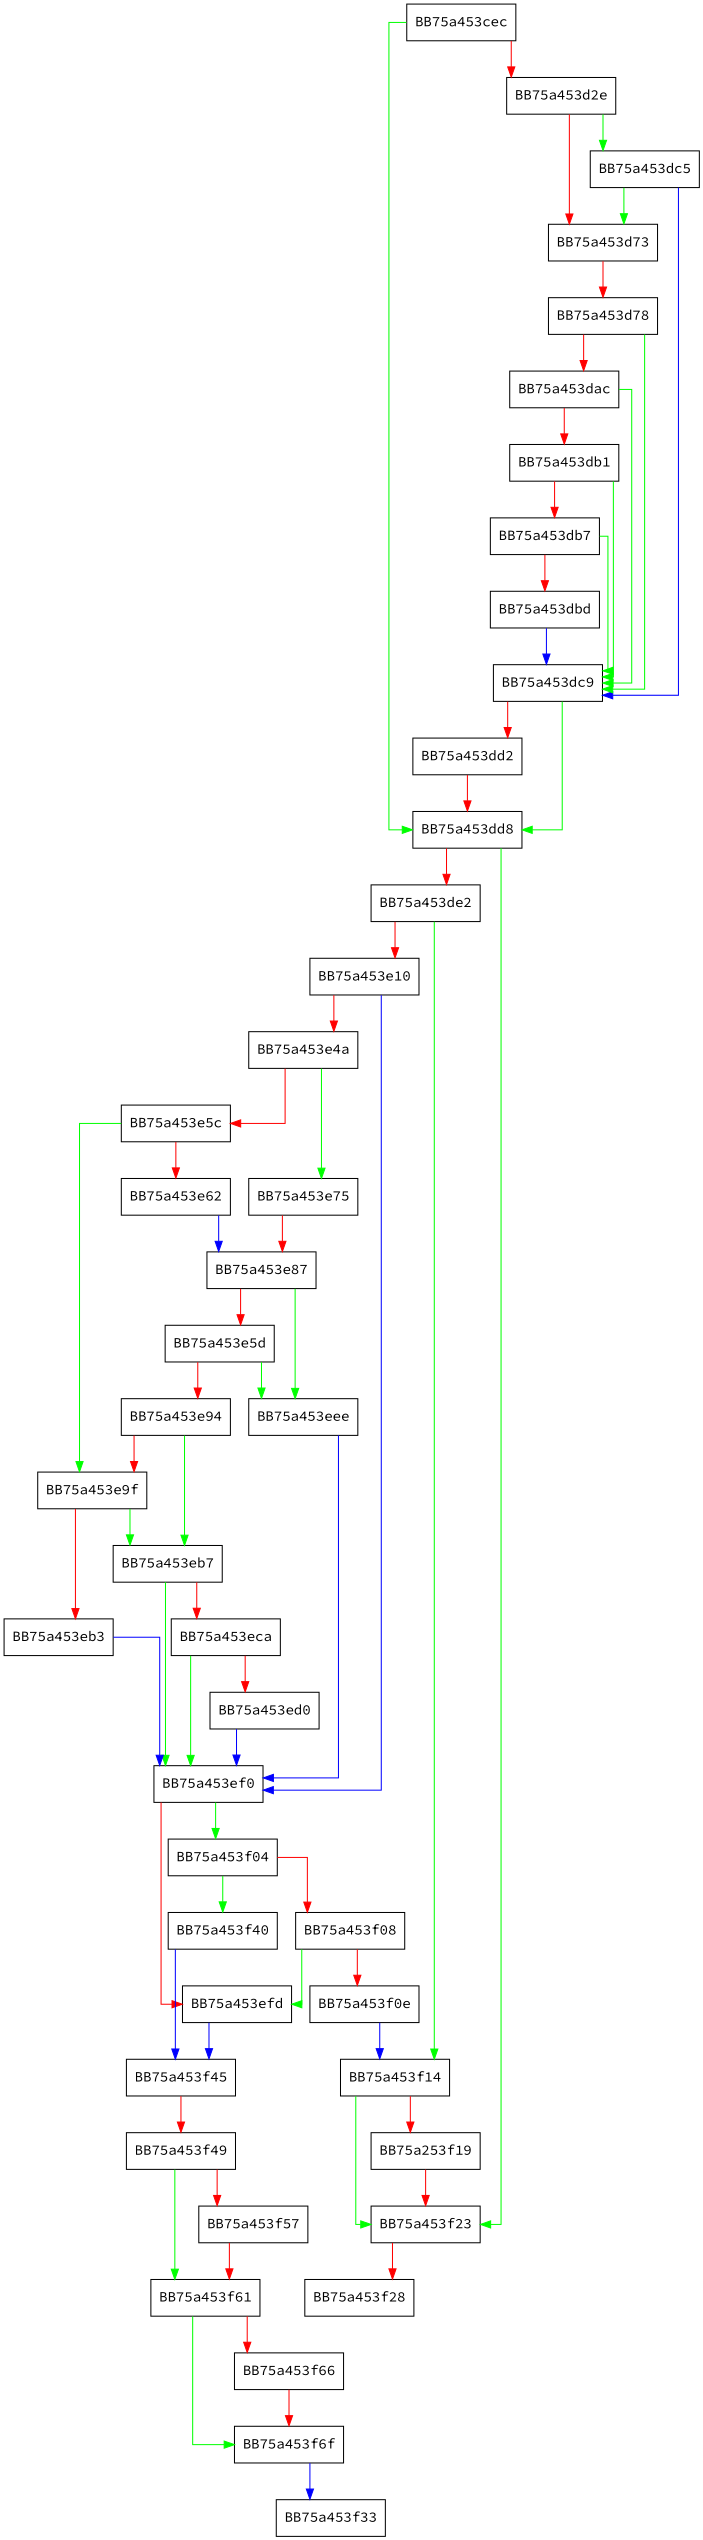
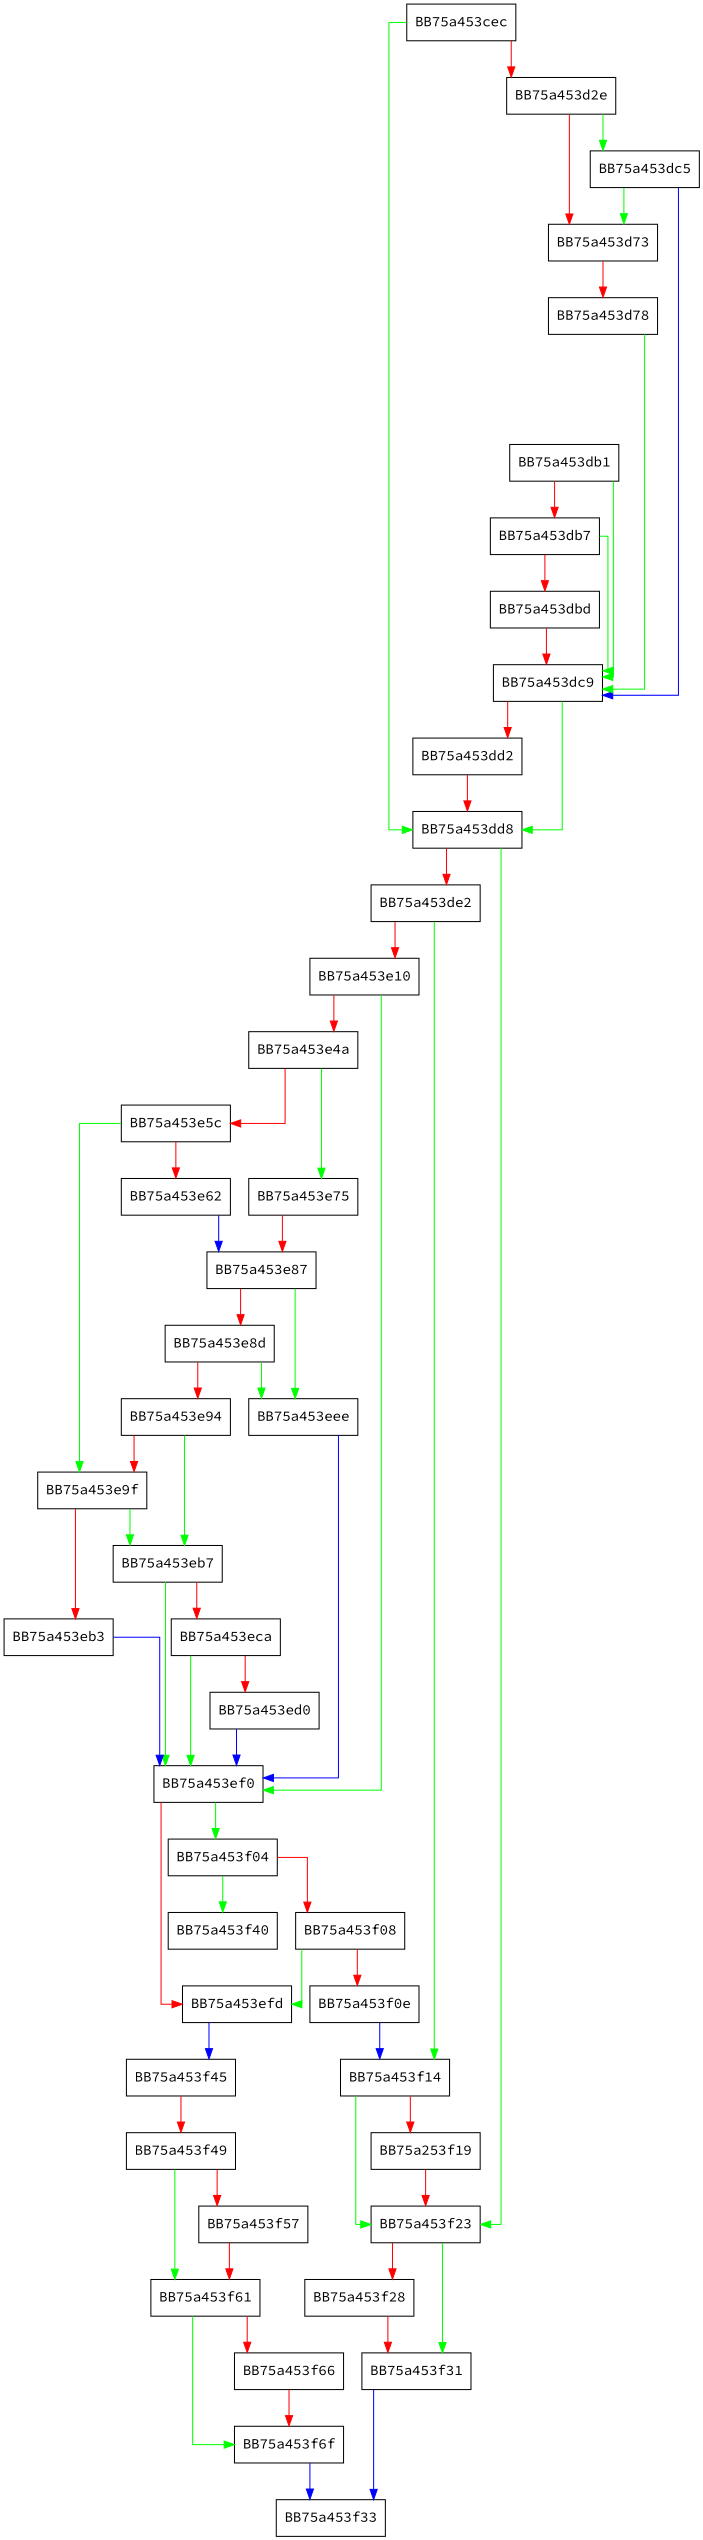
node "BB75a453dac": removed
edge "BB75a453dbd" -> "BB75a453dc9": color blue -> red
node "BB75a453e5d": label "BB75a453e5d" -> "BB75a453e8d"
edge "BB75a453e10" -> "BB75a453ef0": color blue -> green
edge "BB75a453f40" -> "BB75a453f45": removed
node "BB75a453f31": added
